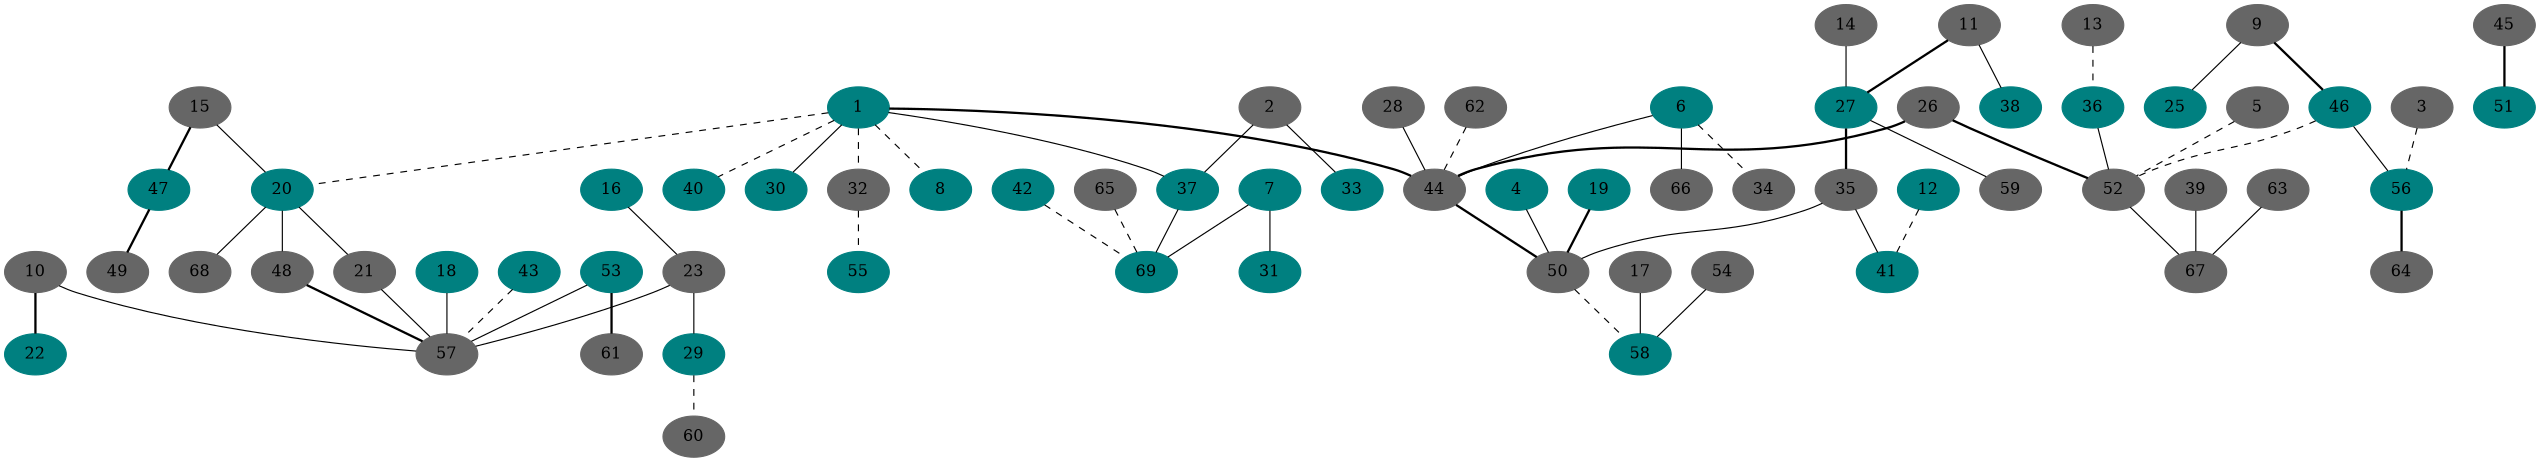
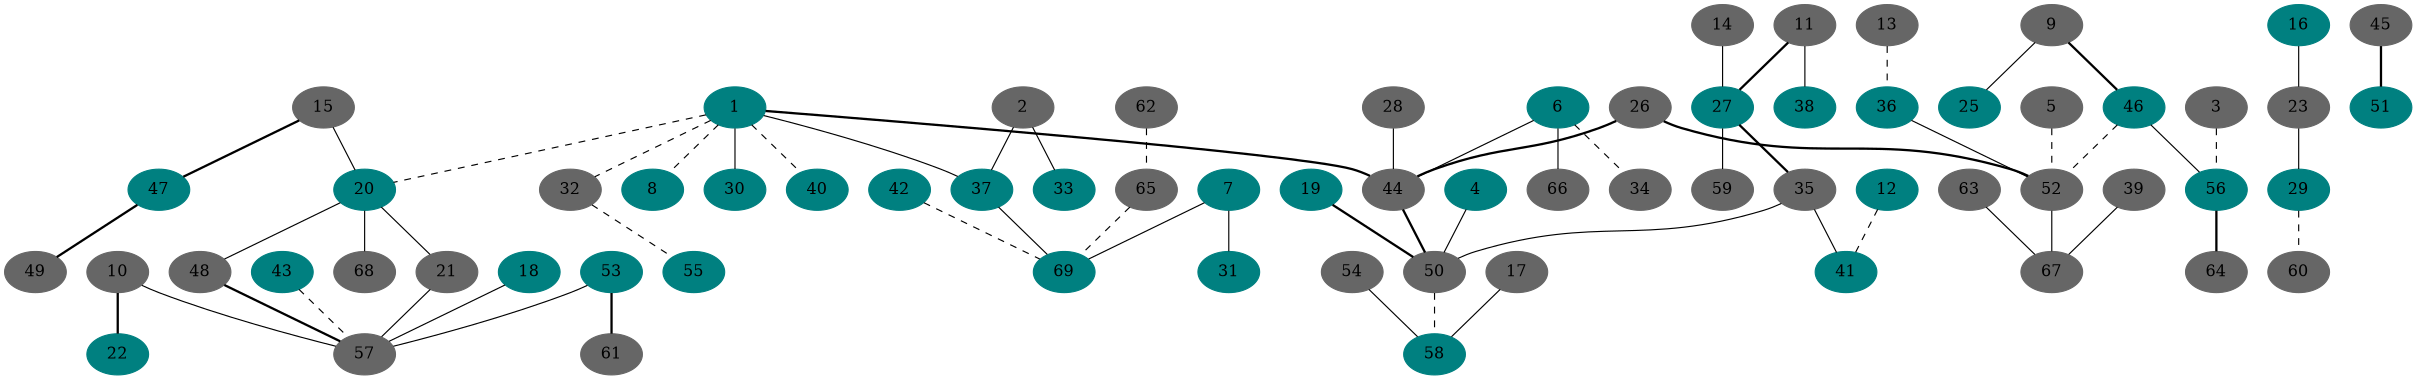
edge "62" -- "44": now "62" -- "65"
edge "23" -- "57": removed
